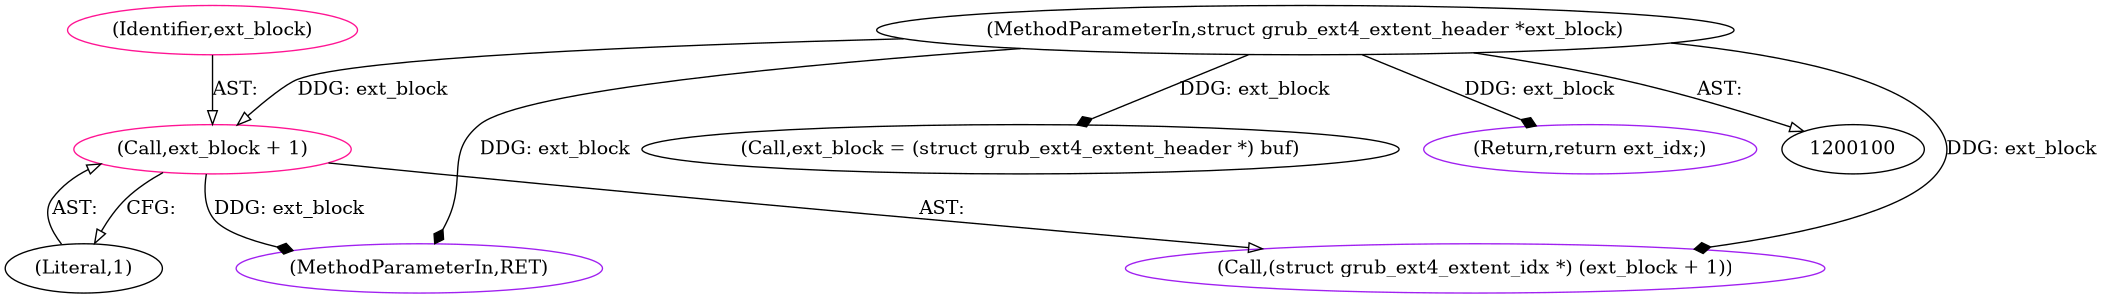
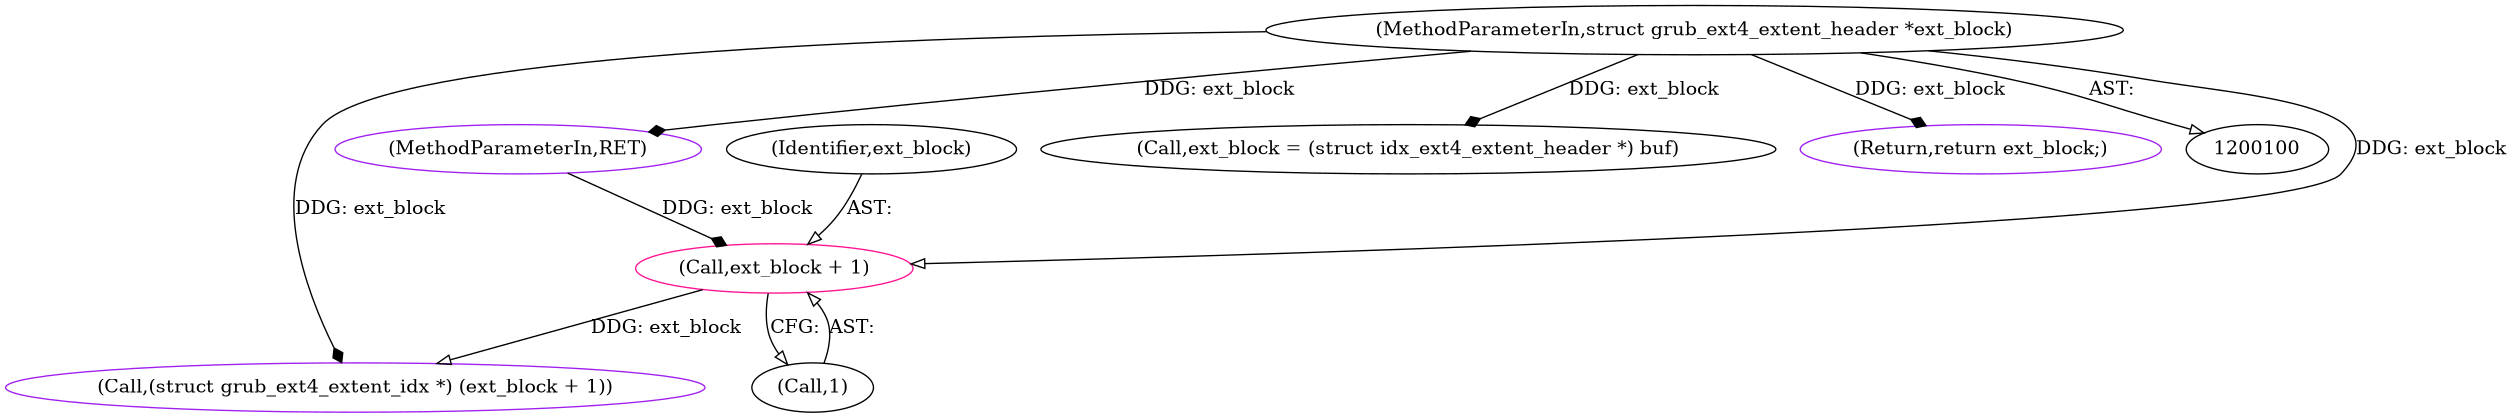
node "(Identifier,ext_block)": color deeppink -> black
node "(Call,ext_block = (struct grub_ext4_extent_header *) buf)": label "(Call,ext_block = (struct grub_ext4_extent_header *) buf)" -> "(Call,ext_block = (struct idx_ext4_extent_header *) buf)"
node "(Return,return ext_idx;)": label "(Return,return ext_idx;)" -> "(Return,return ext_block;)"
edge "(Call,ext_block + 1)" -> "(Call,(struct grub_ext4_extent_idx *) (ext_block + 1))": label "AST: " -> "DDG: ext_block"
edge "(Call,ext_block + 1)" -> "(MethodParameterIn,RET)": reversed
node "(Literal,1)": label "(Literal,1)" -> "(Call,1)"
